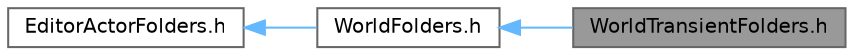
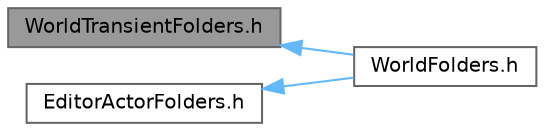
edge "WorldTransientFolders.h" -> "WorldFolders.h": reversed
